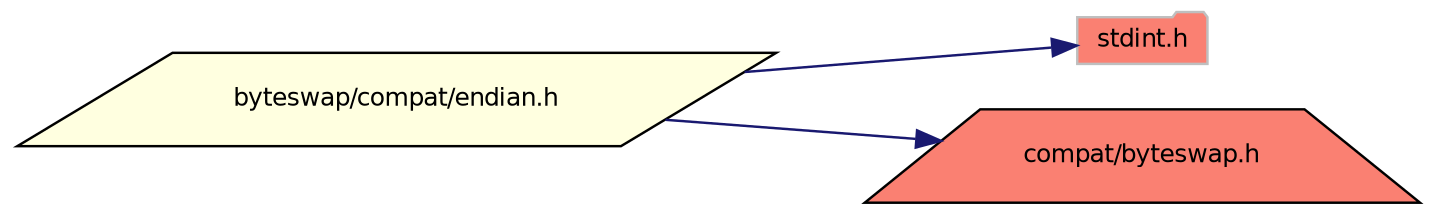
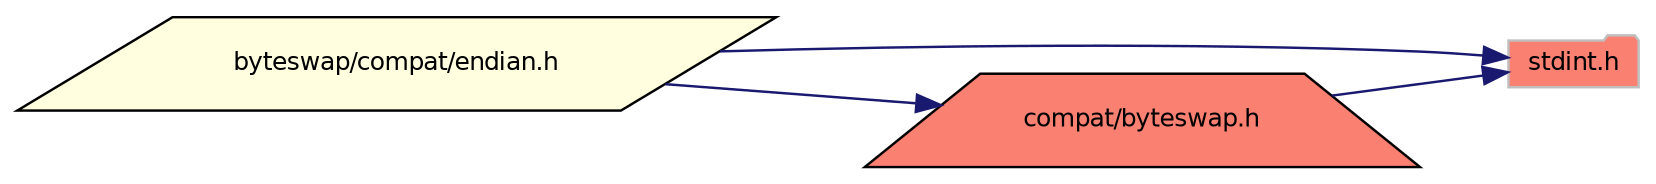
edge "compat/byteswap.h" -> "stdint.h": added
